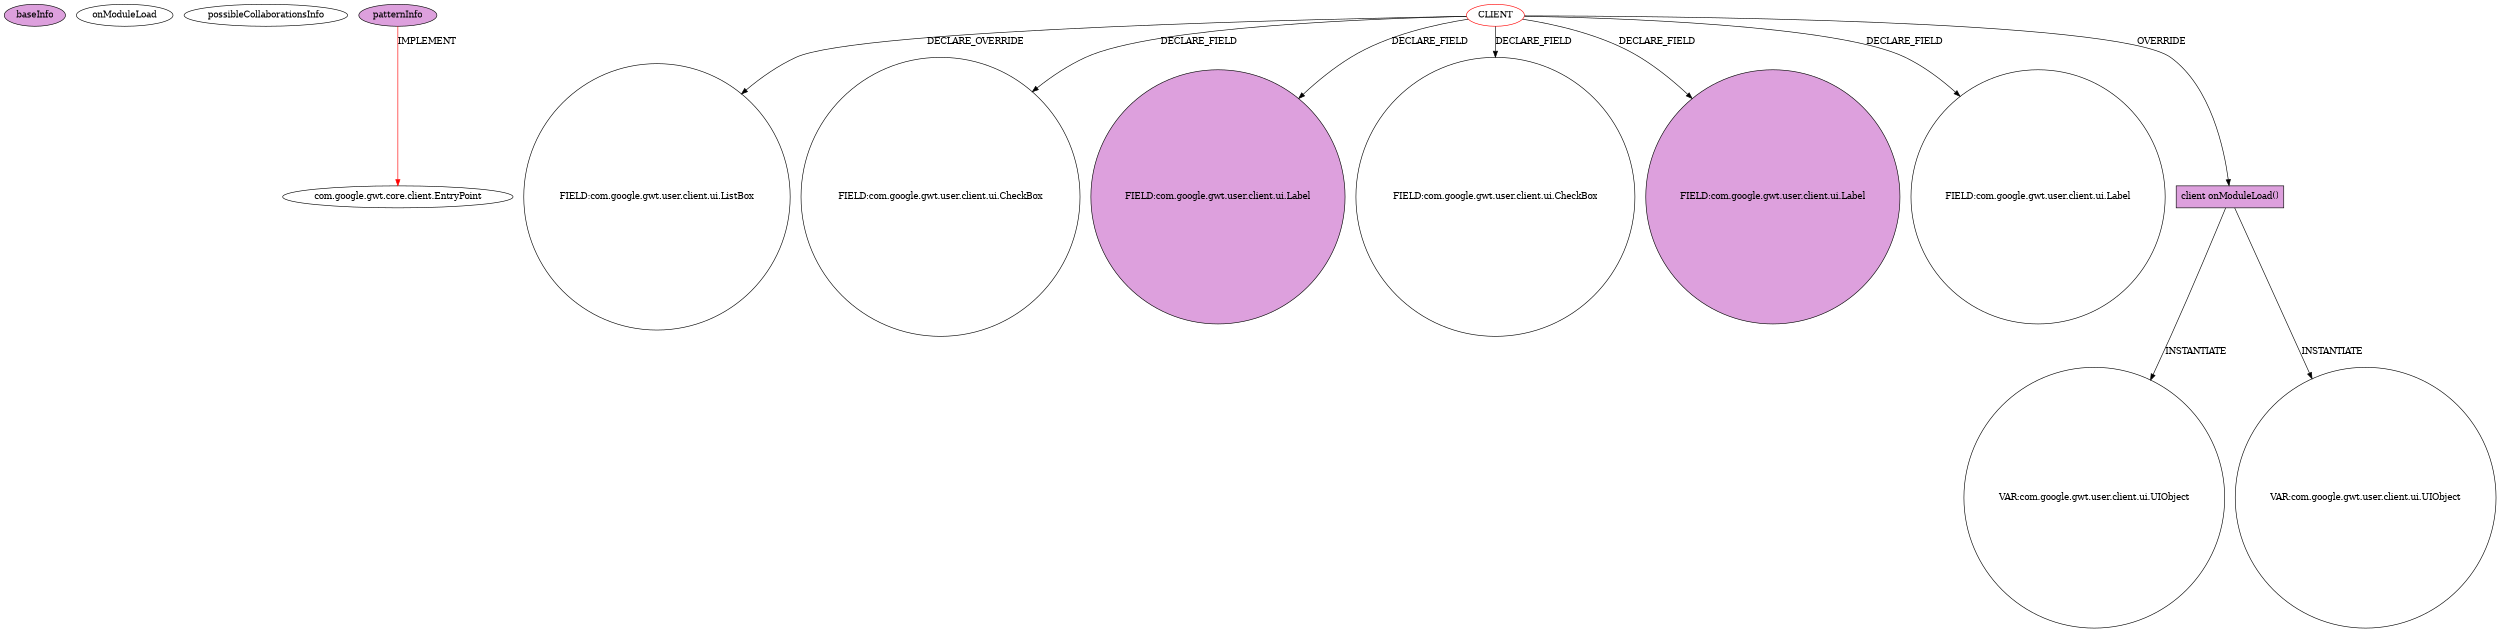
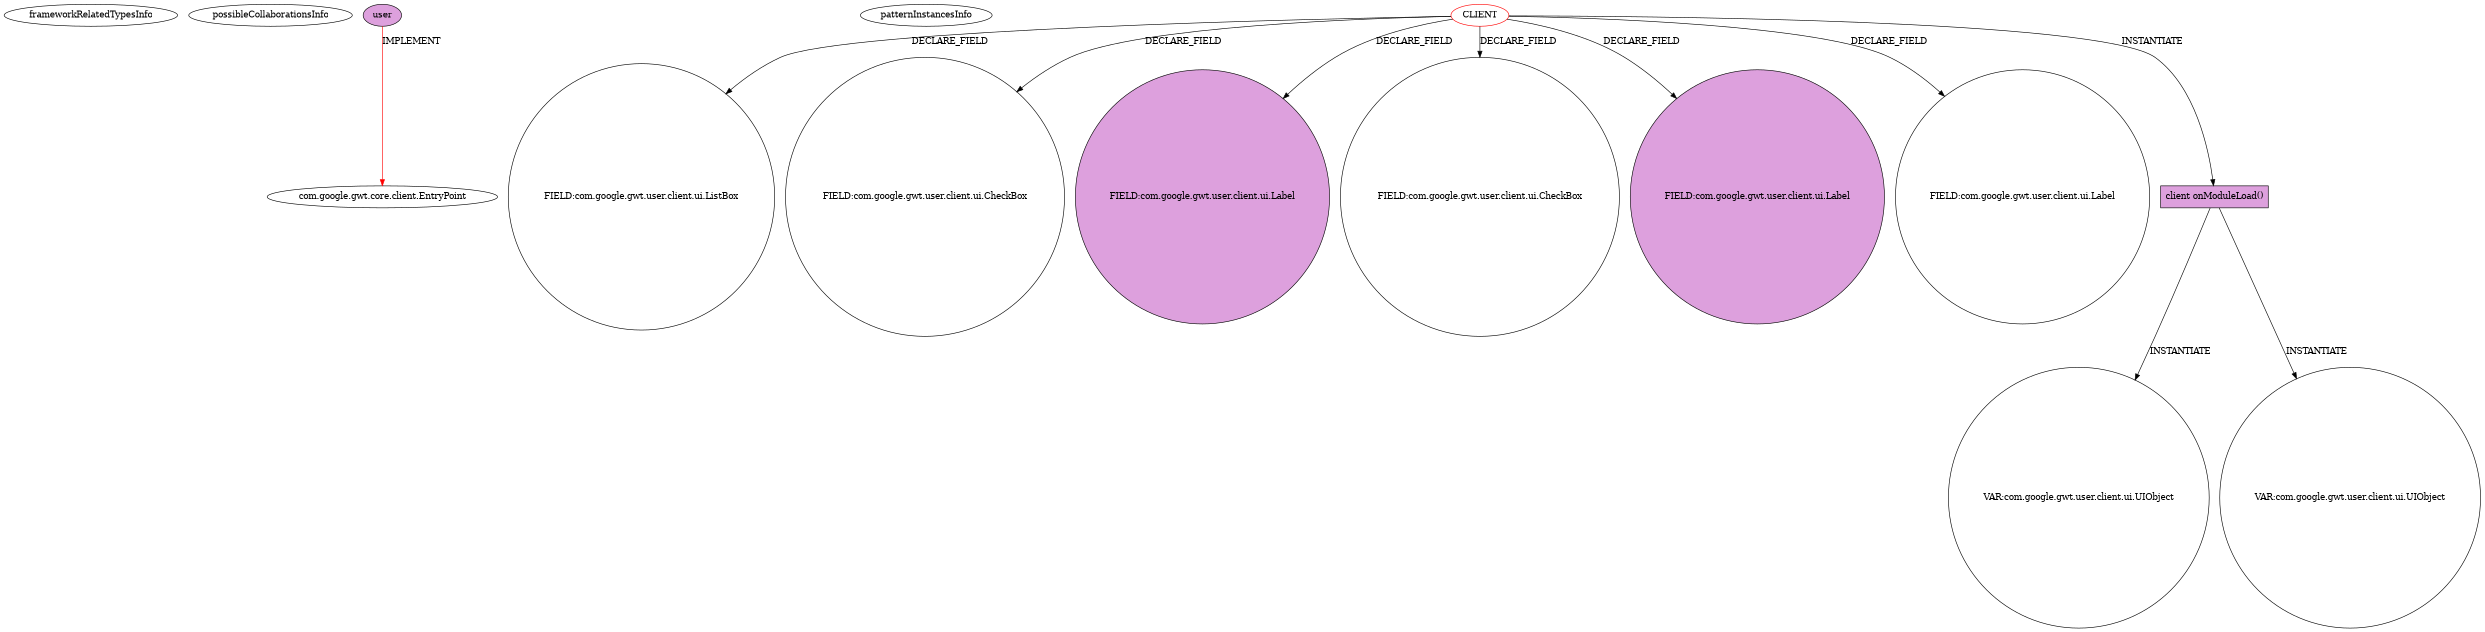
node "baseInfo": removed
node "onModuleLoad": label "onModuleLoad" -> "frameworkRelatedTypesInfo"
node "patternInfo": label "patternInfo" -> "user"
node "patternInstancesInfo": added
edge "CLIENT" -> "FIELD:com.google.gwt.user.client.ui.ListBox": label "DECLARE_OVERRIDE" -> "DECLARE_FIELD"
edge "CLIENT" -> "client onModuleLoad()": label "OVERRIDE" -> "INSTANTIATE"
